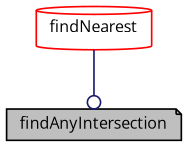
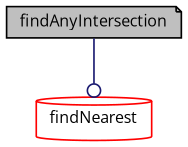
edge "findNearest" -> "findAnyIntersection": reversed
